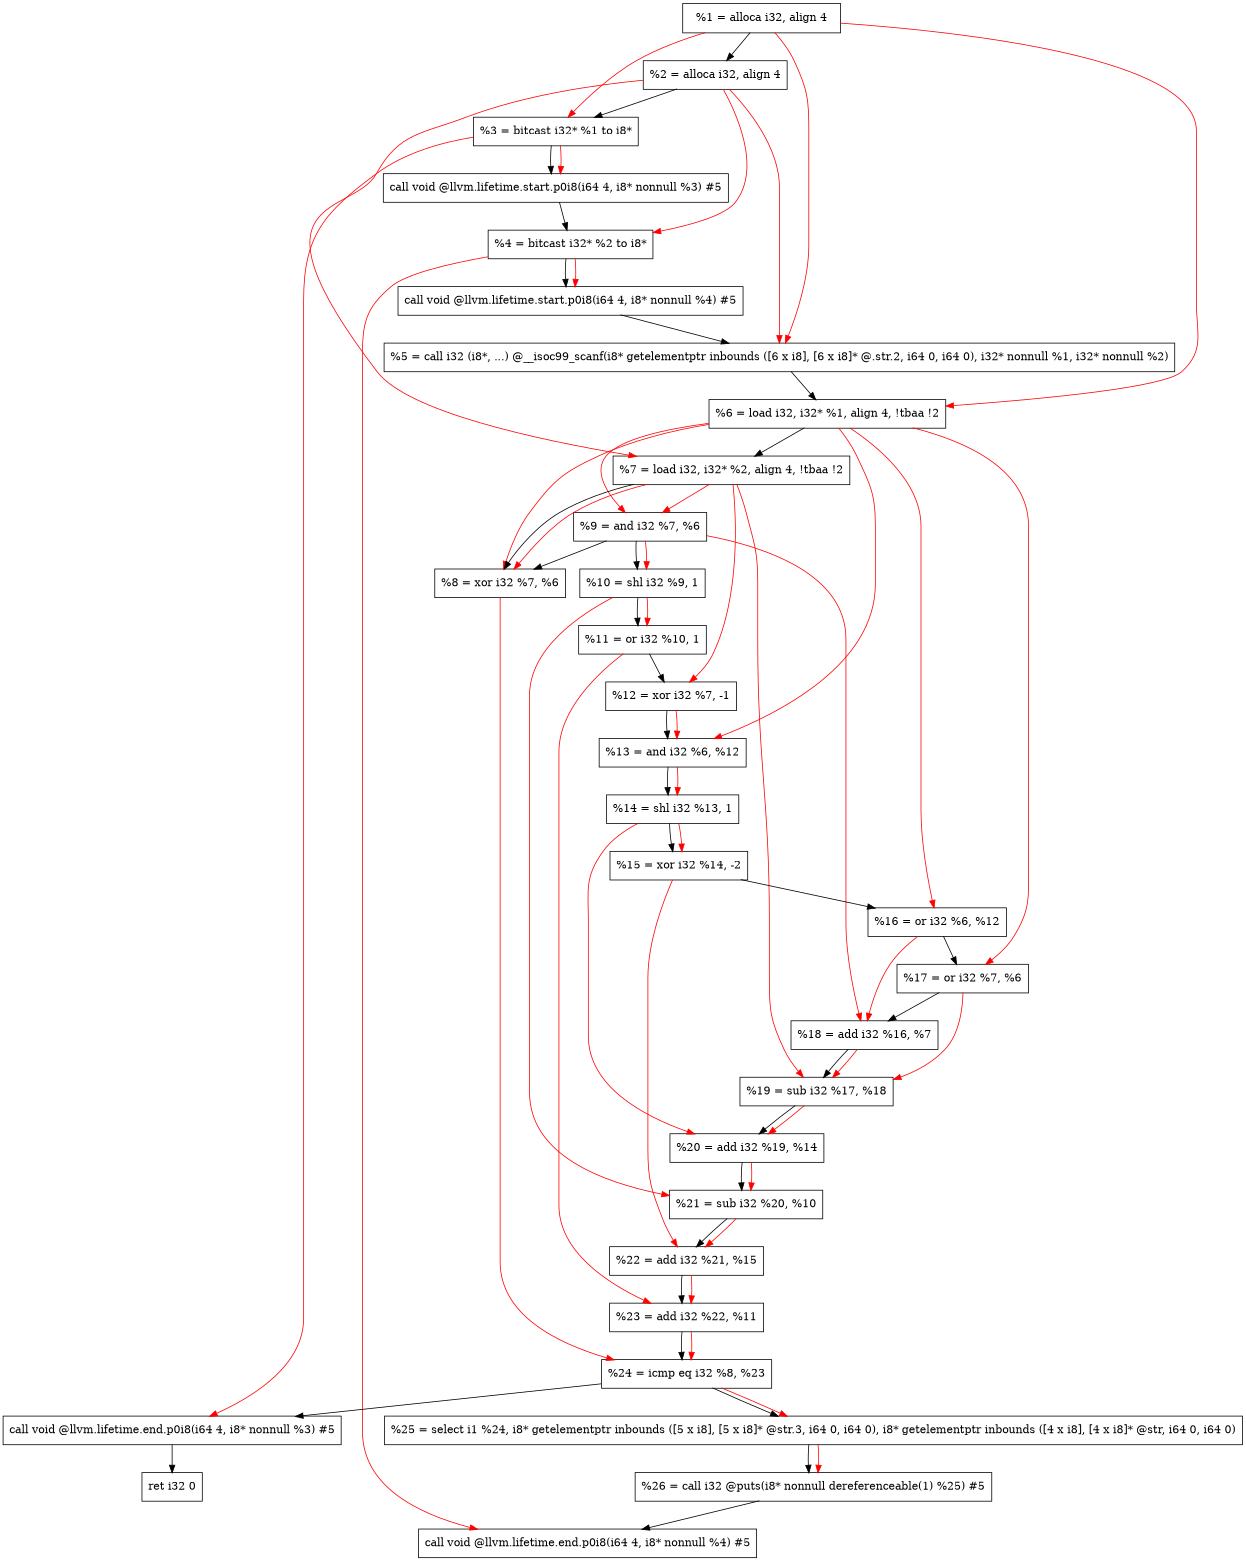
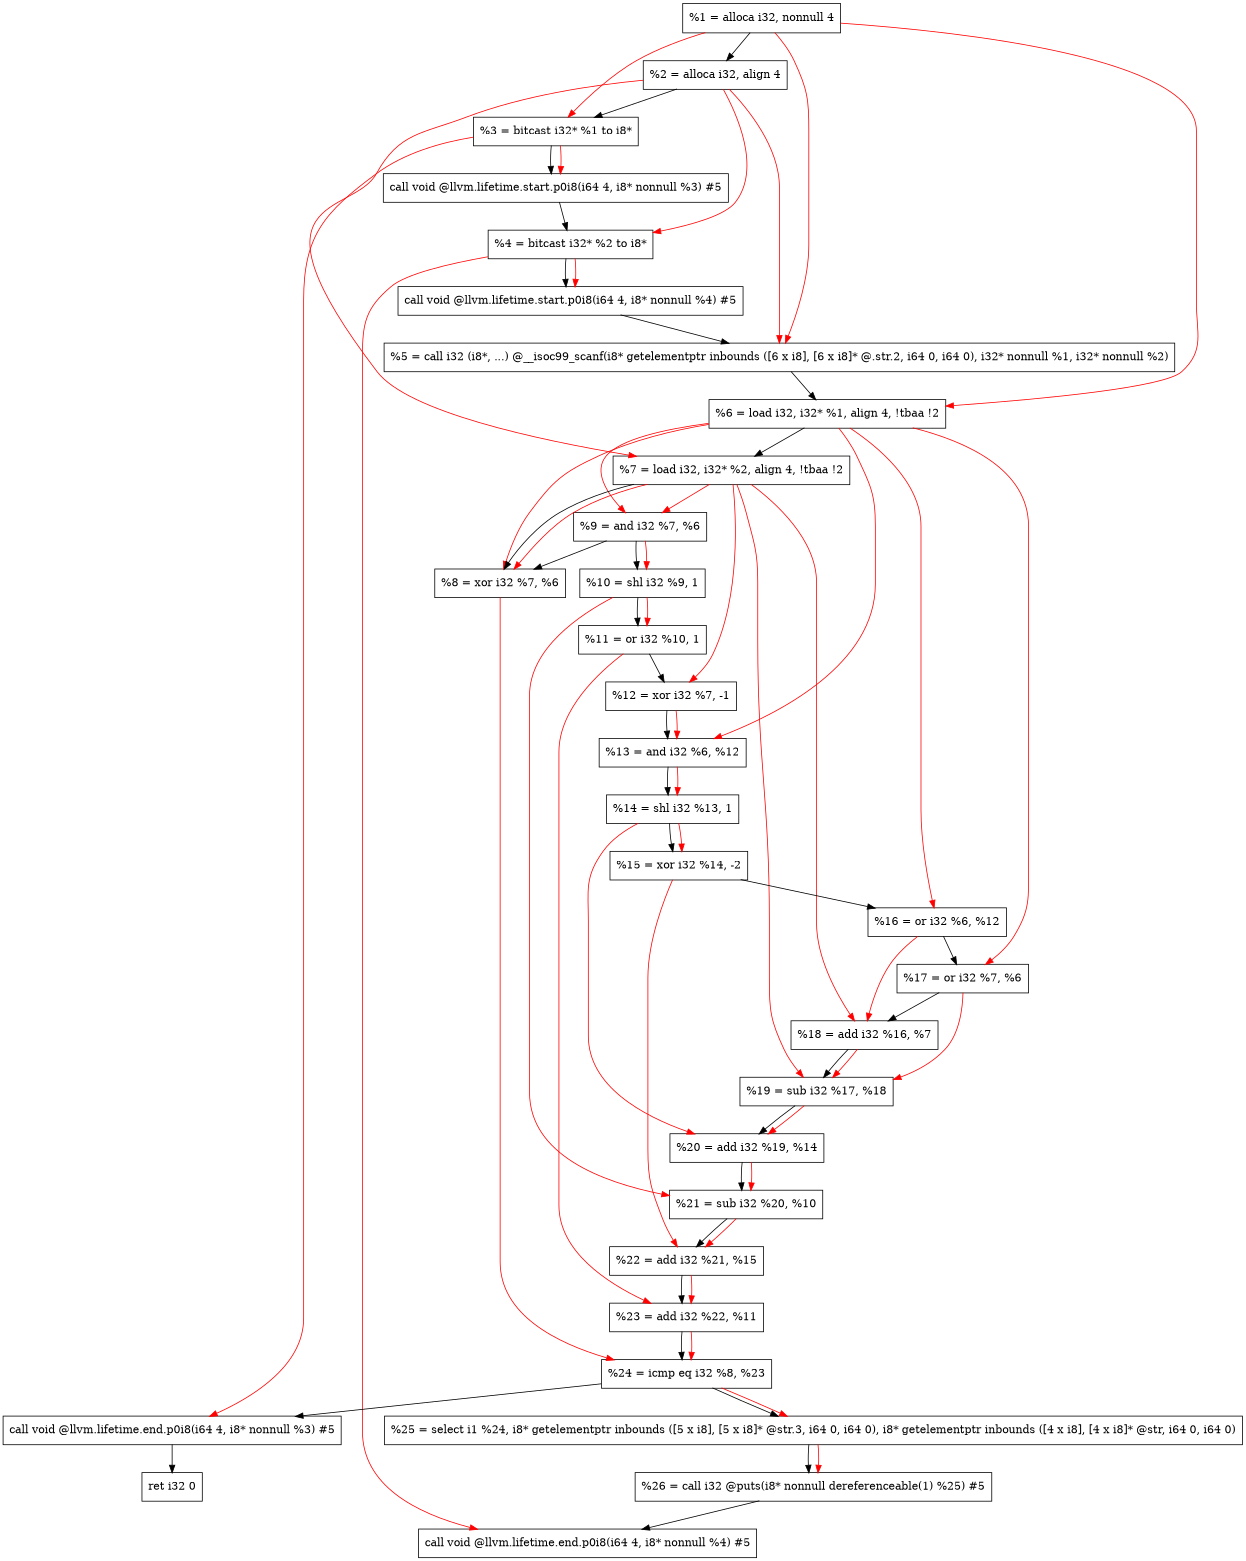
node "%1 = alloca i32, align 4": label "%1 = alloca i32, align 4" -> "%1 = alloca i32, nonnull 4"
edge "%9 = and i32 %7, %6" -> "%18 = add i32 %16, %7": now "%7 = load i32, i32* %2, align 4, !tbaa !2" -> "%18 = add i32 %16, %7"
